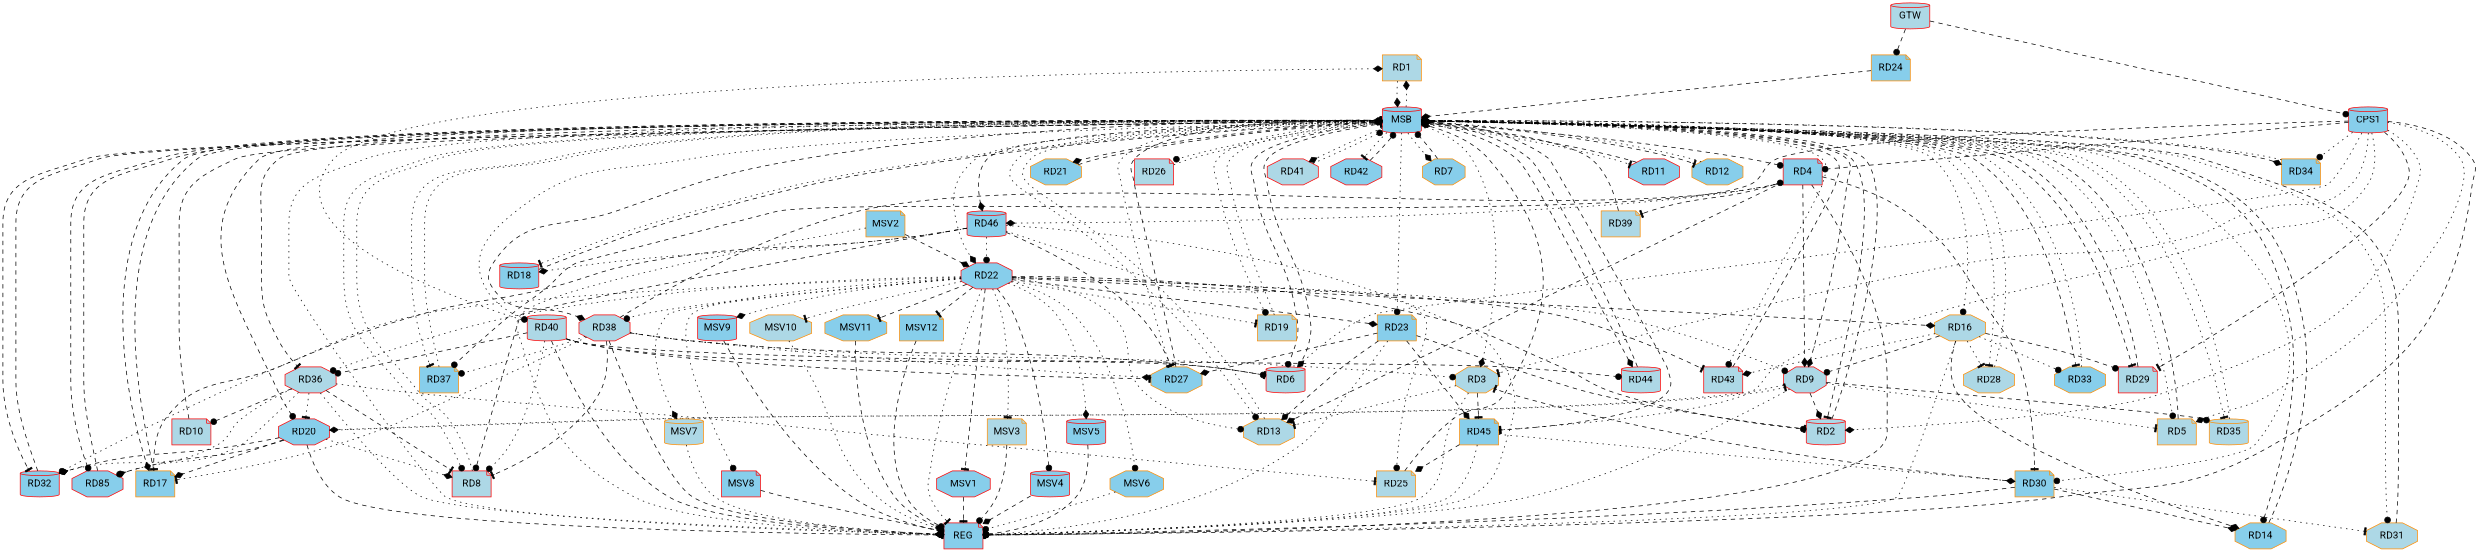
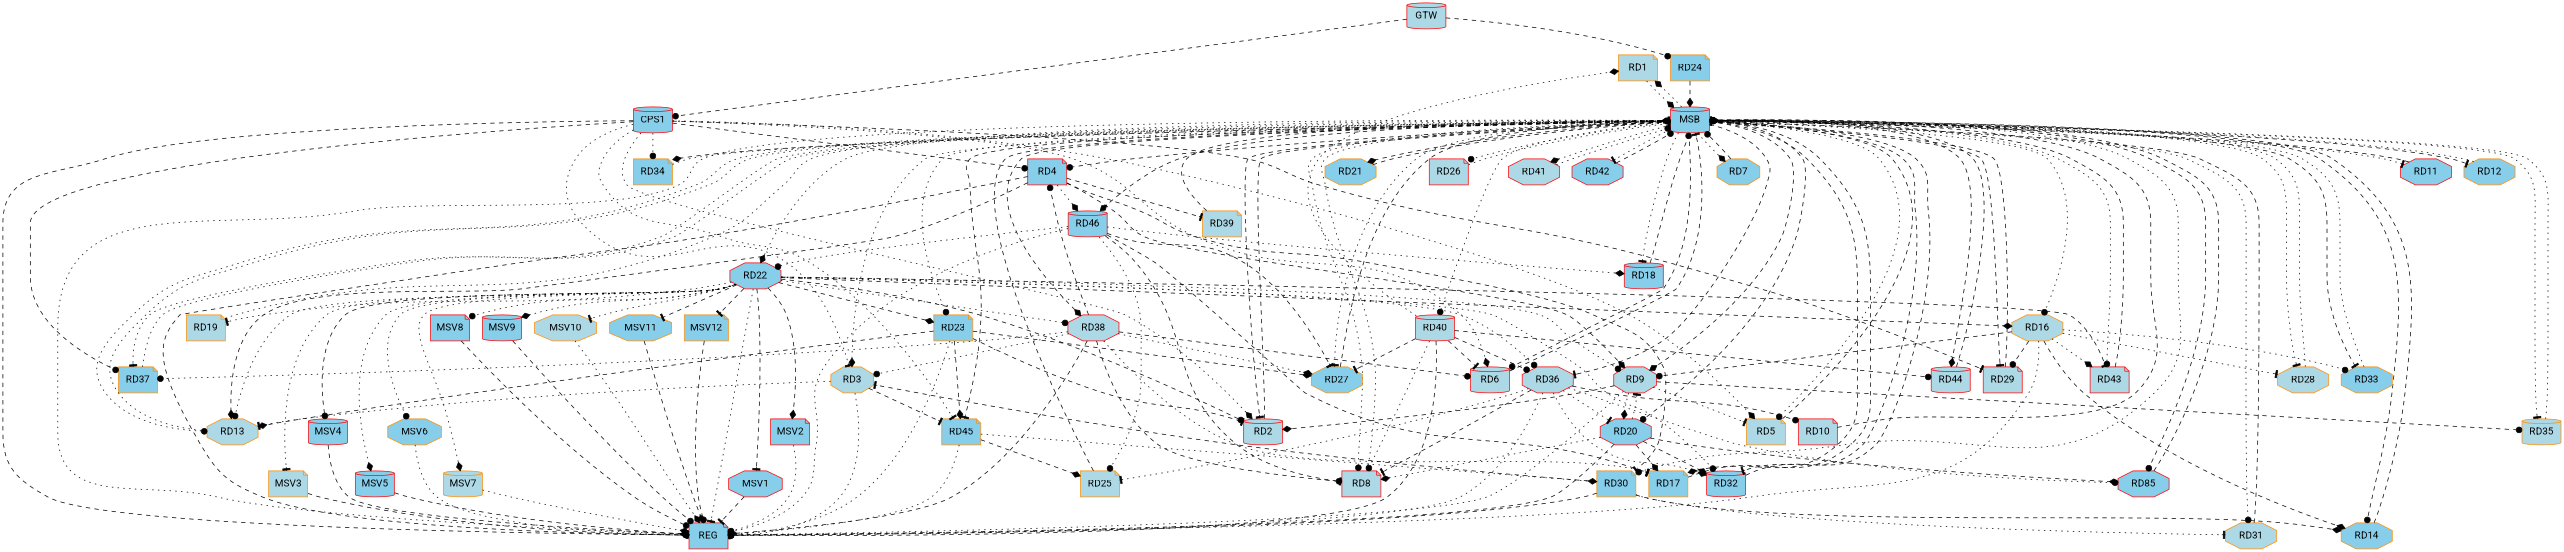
edge "MSB" -> "RD19": removed
node "MSV2": color darkorange -> red
edge "MSV2" -> "RD22": reversed
